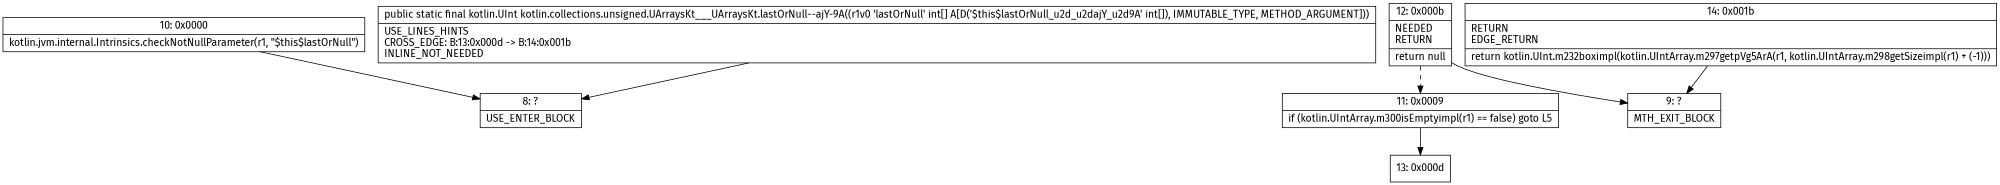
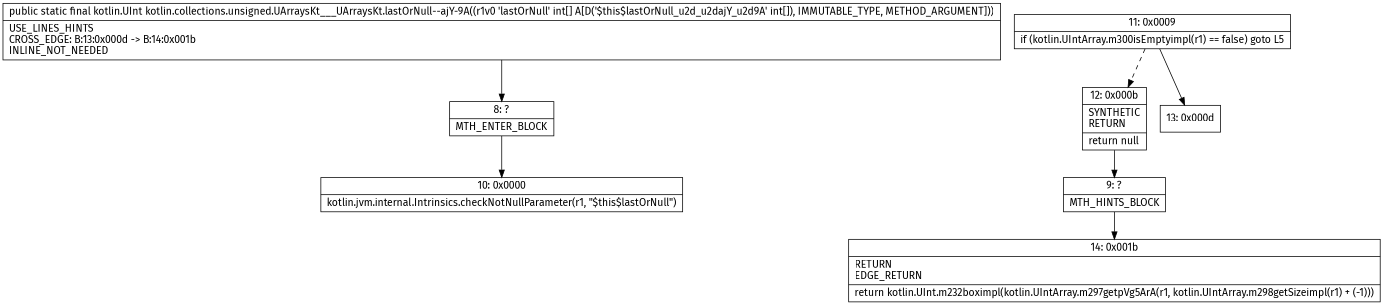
node "12: 0x000b": text "NEEDED" -> "SYNTHETIC"
edge "10: 0x0000" -> "8: ?": reversed
edge "12: 0x000b" -> "11: 0x0009": reversed
edge "14: 0x001b" -> "9: ?": reversed
node "8: ?": text "USE_ENTER_BLOCK" -> "MTH_ENTER_BLOCK"
node "9: ?": text "MTH_EXIT_BLOCK" -> "MTH_HINTS_BLOCK"
